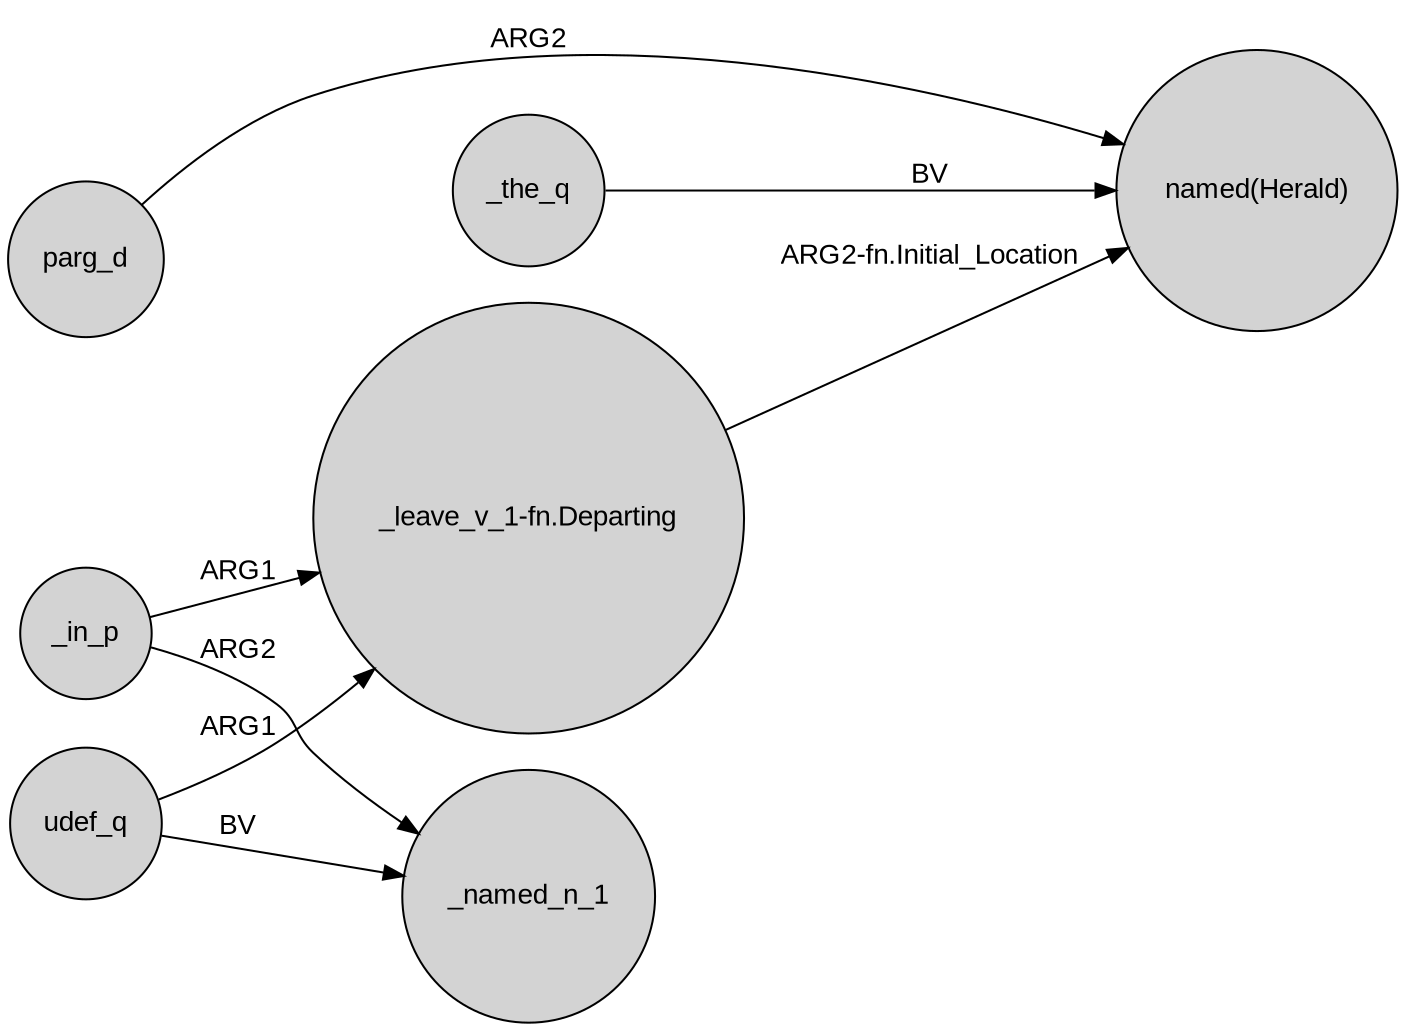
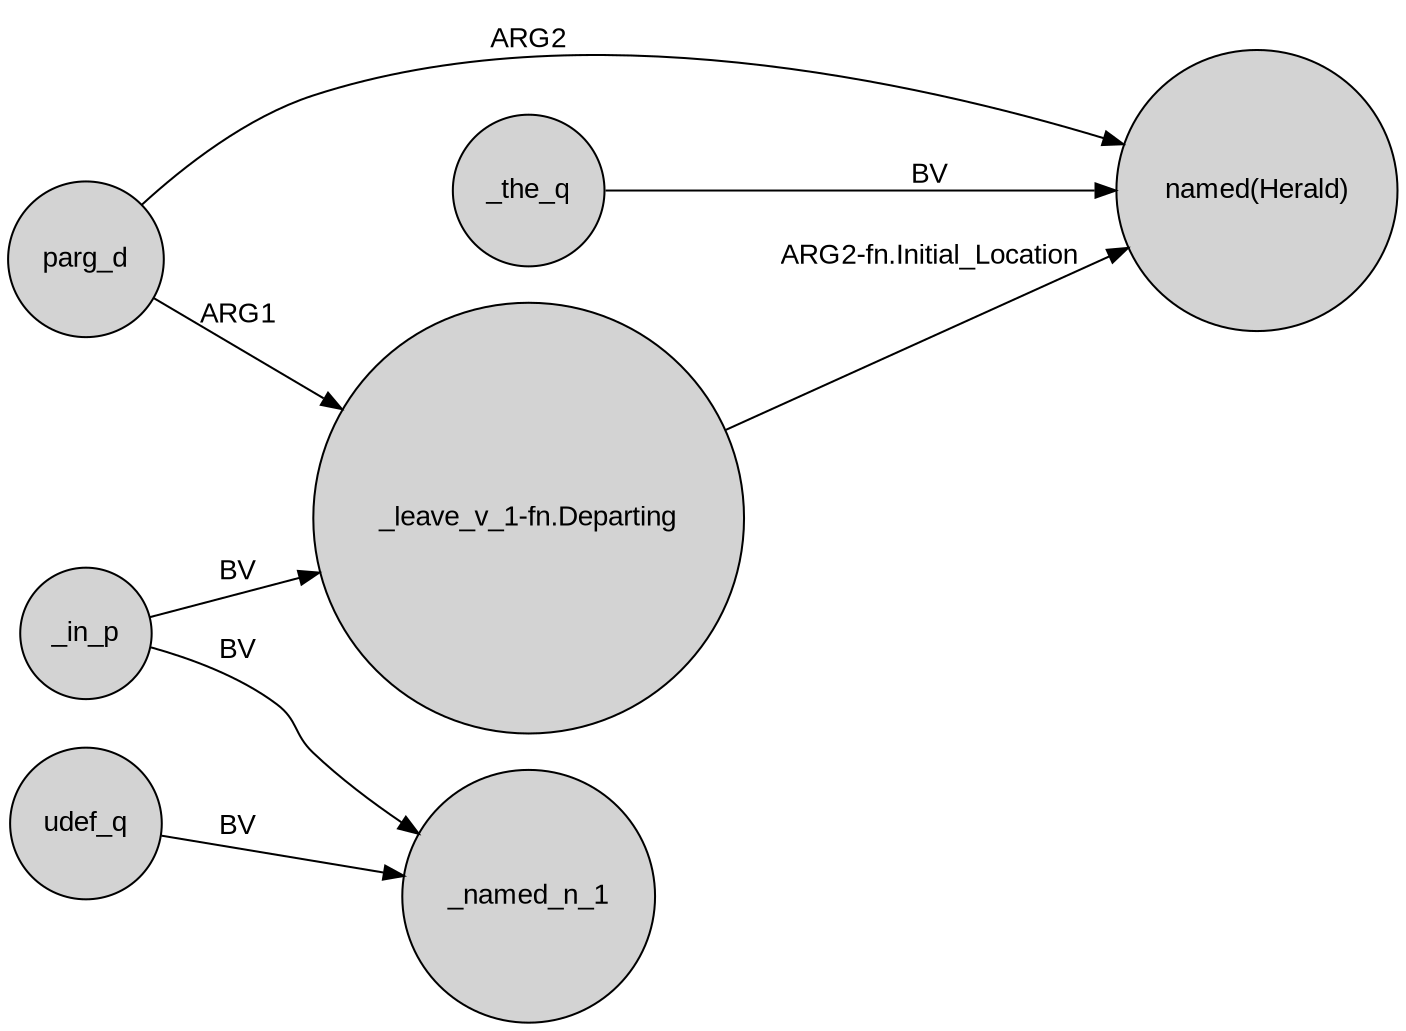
edge "_in_p" -> "_leave_v_1-fn.Departing": label "ARG1" -> "BV"
edge "_in_p" -> "_named_n_1": label "ARG2" -> "BV"
edge "udef_q" -> "_leave_v_1-fn.Departing": now "parg_d" -> "_leave_v_1-fn.Departing"
